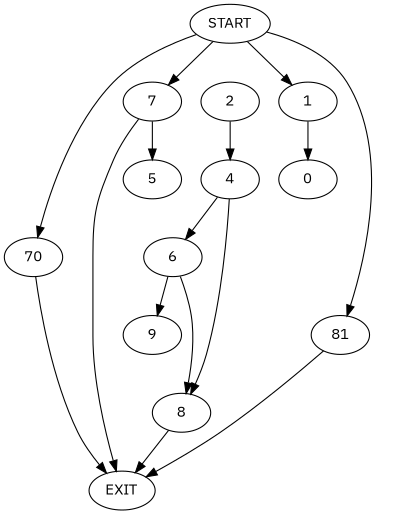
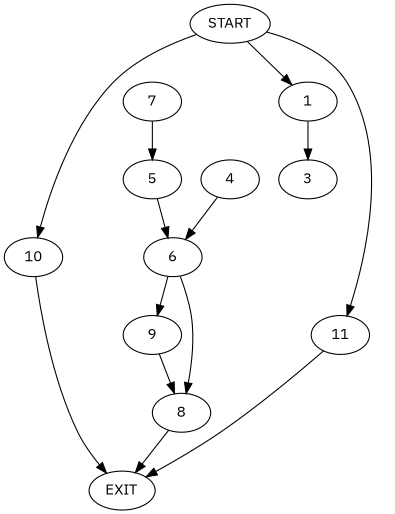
edge "START" -> "7": removed
node "2": removed
node "0": label "0" -> "3"
edge "5" -> "6": added
node "70": label "70" -> "10"
edge "7" -> "EXIT": removed
edge "4" -> "8": now "9" -> "8"
node "81": label "81" -> "11"
